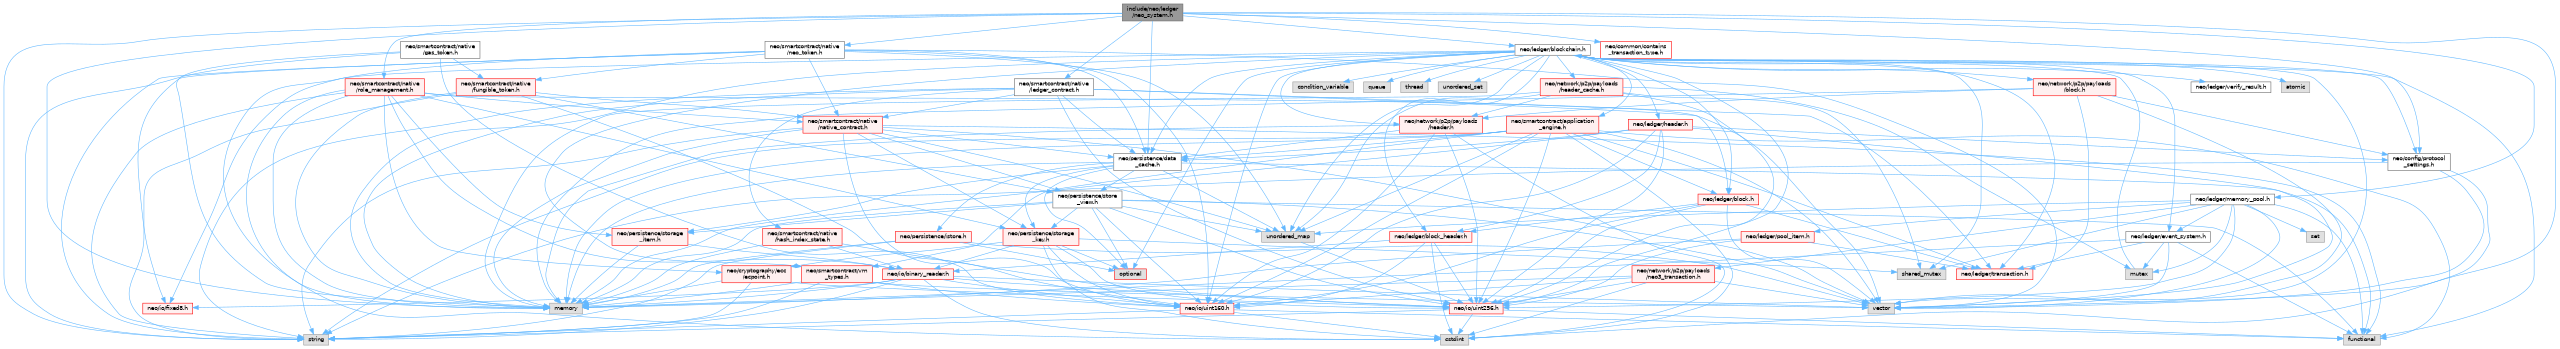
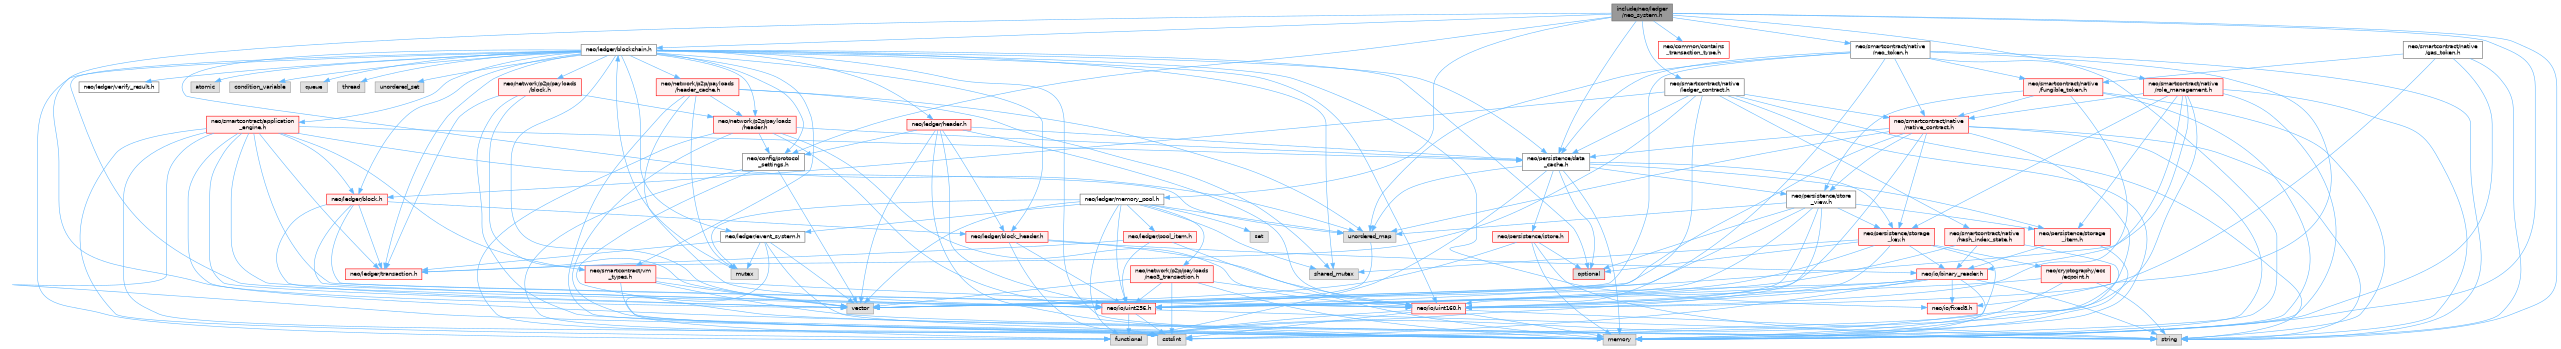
edge "neo/network/p2p/payloads /block.h" -> "neo/config/protocol _settings.h": now "neo/network/p2p/payloads /header.h" -> "neo/config/protocol _settings.h"
edge "neo/persistence/store _view.h" -> "memory": now "neo/io/uint160.h" -> "memory"
edge "neo/smartcontract/native /role_management.h" -> "neo/cryptography/ecc /ecpoint.h": removed
